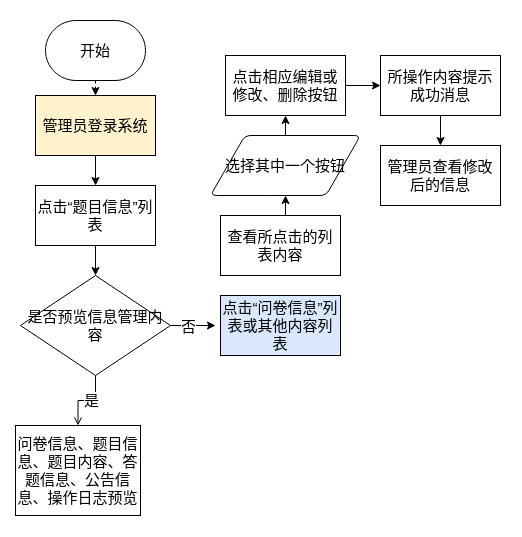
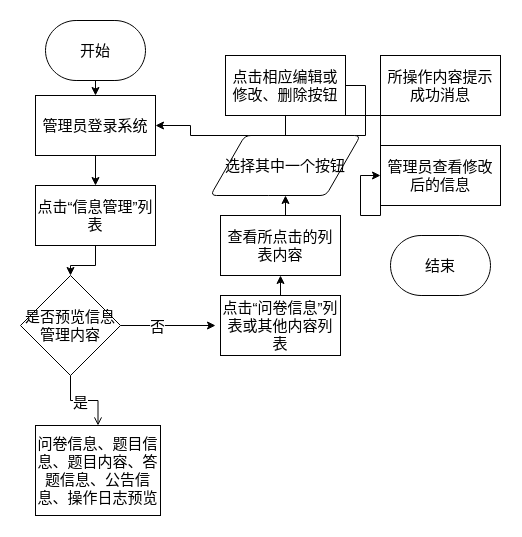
edge "开始" -> "管理员登录系统": style dashed -> solid
edge "点击相应编辑或修改、删除按钮" -> "所操作内容提示成功消息": now "点击相应编辑或修改、删除按钮" -> "管理员登录系统"
edge "选择其中一个按钮" -> "点击相应编辑或修改、删除按钮": now "选择其中一个按钮" -> "管理员查看修改后的信息"
node "管理员登录系统": fillcolor #fff2cc -> #ffffff
edge "所操作内容提示成功消息" -> "管理员查看修改后的信息": removed
node "点击“题目信息”列表": label "点击“题目信息”列表" -> "点击“信息管理”列表"
node "结束": added
edge "点击“问卷信息”列表或其他内容列表" -> "查看所点击的列表内容": added
node "是否预览信息管理内容": size 150x100 -> 100x100
node "点击“问卷信息”列表或其他内容列表": fillcolor #dae8fc -> #ffffff
node "问卷信息、题目信息、题目内容、答题信息、公告信息、操作日志预览": moved (78, 471) -> (98, 471)
